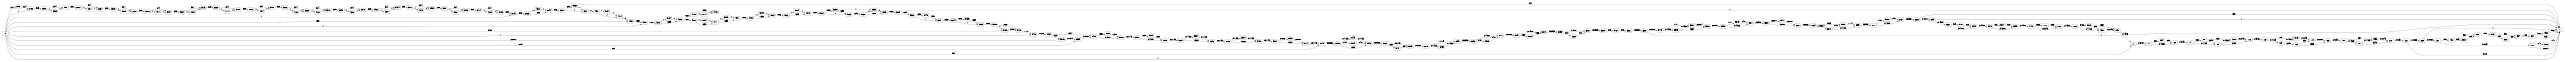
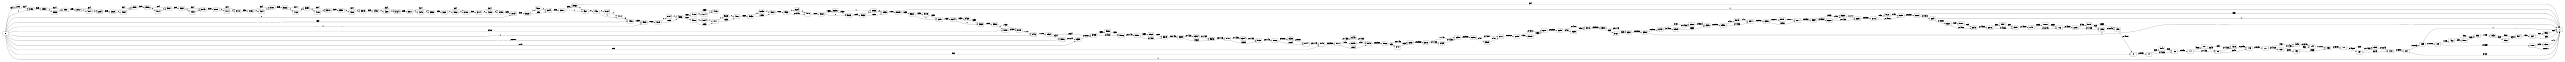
edge "4933" -> "4975": label "7659" -> "275491"
edge "6300" -> "6321": added, label "281745"
